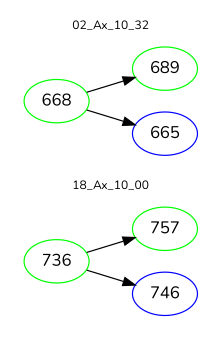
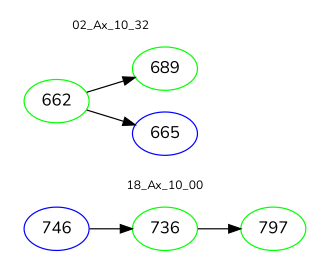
node "668": label "668" -> "662"
node "757": label "757" -> "797"
edge "736" -> "746": reversed
